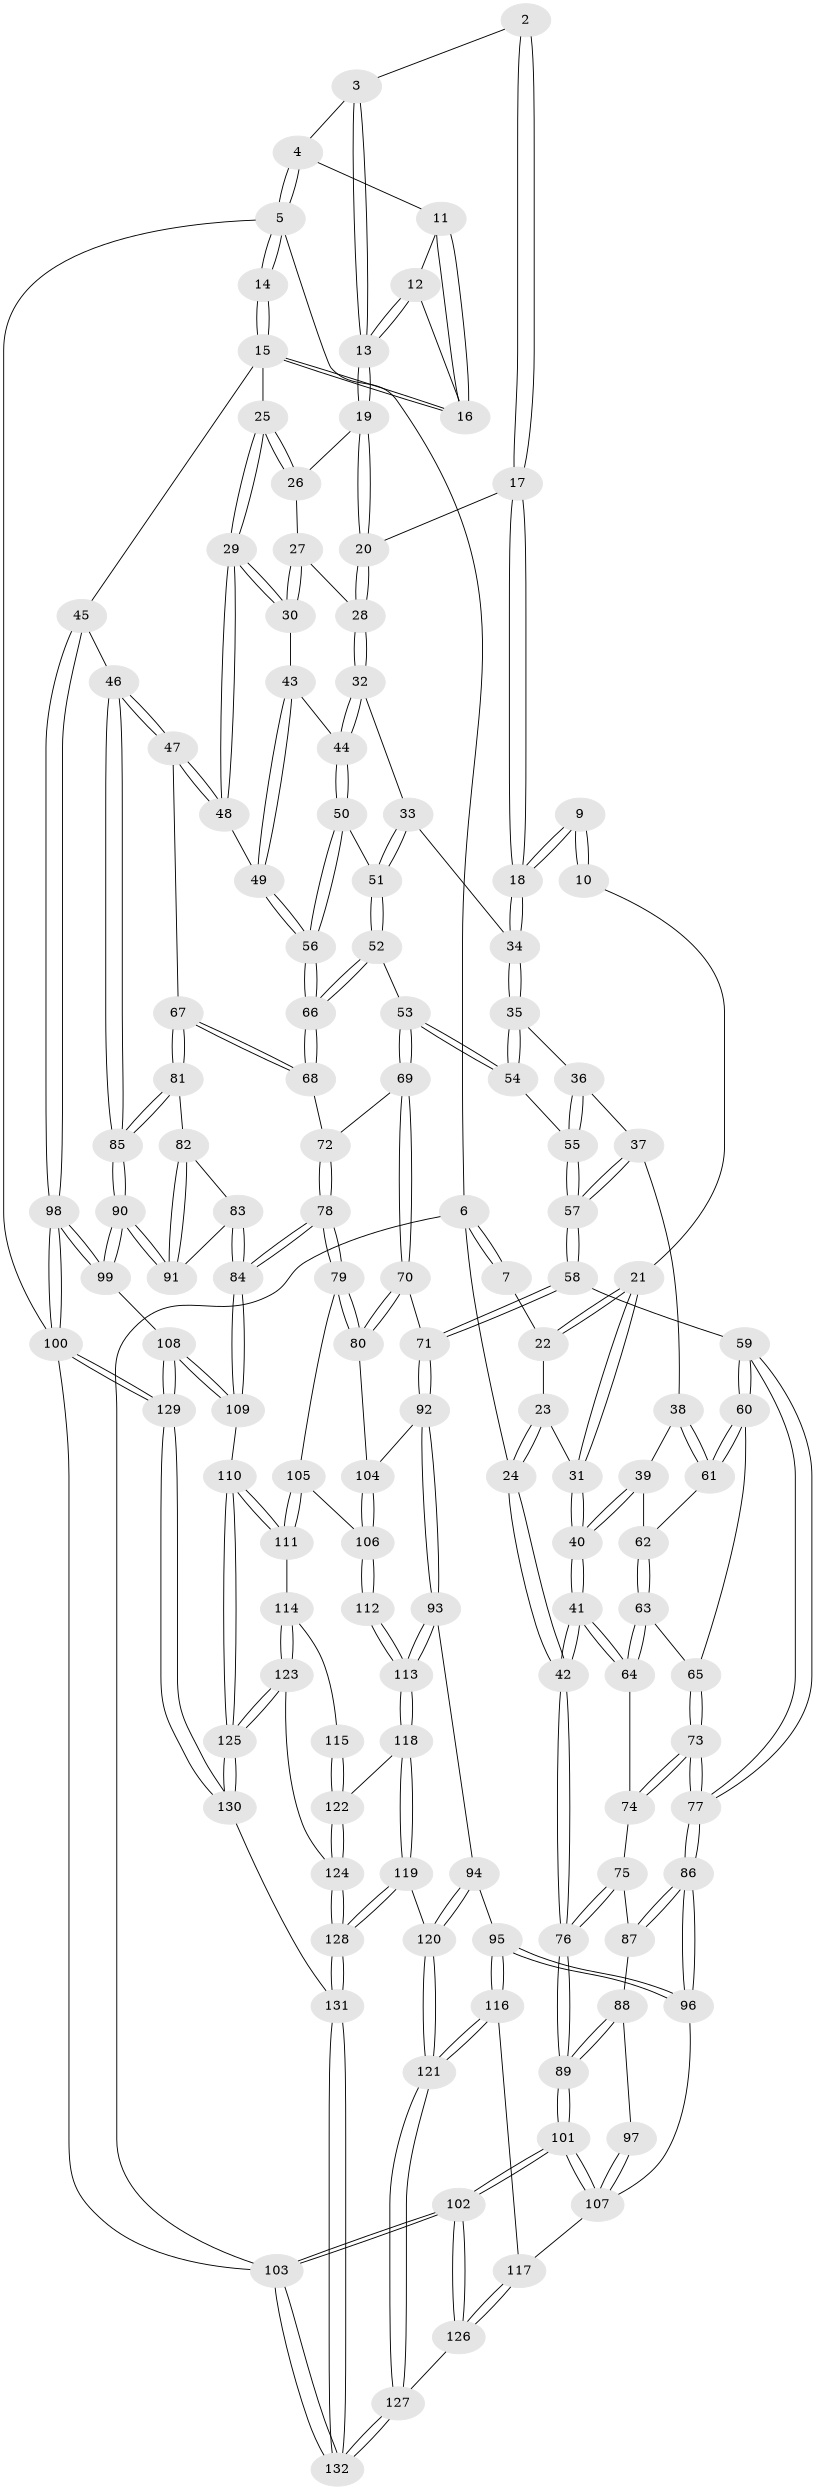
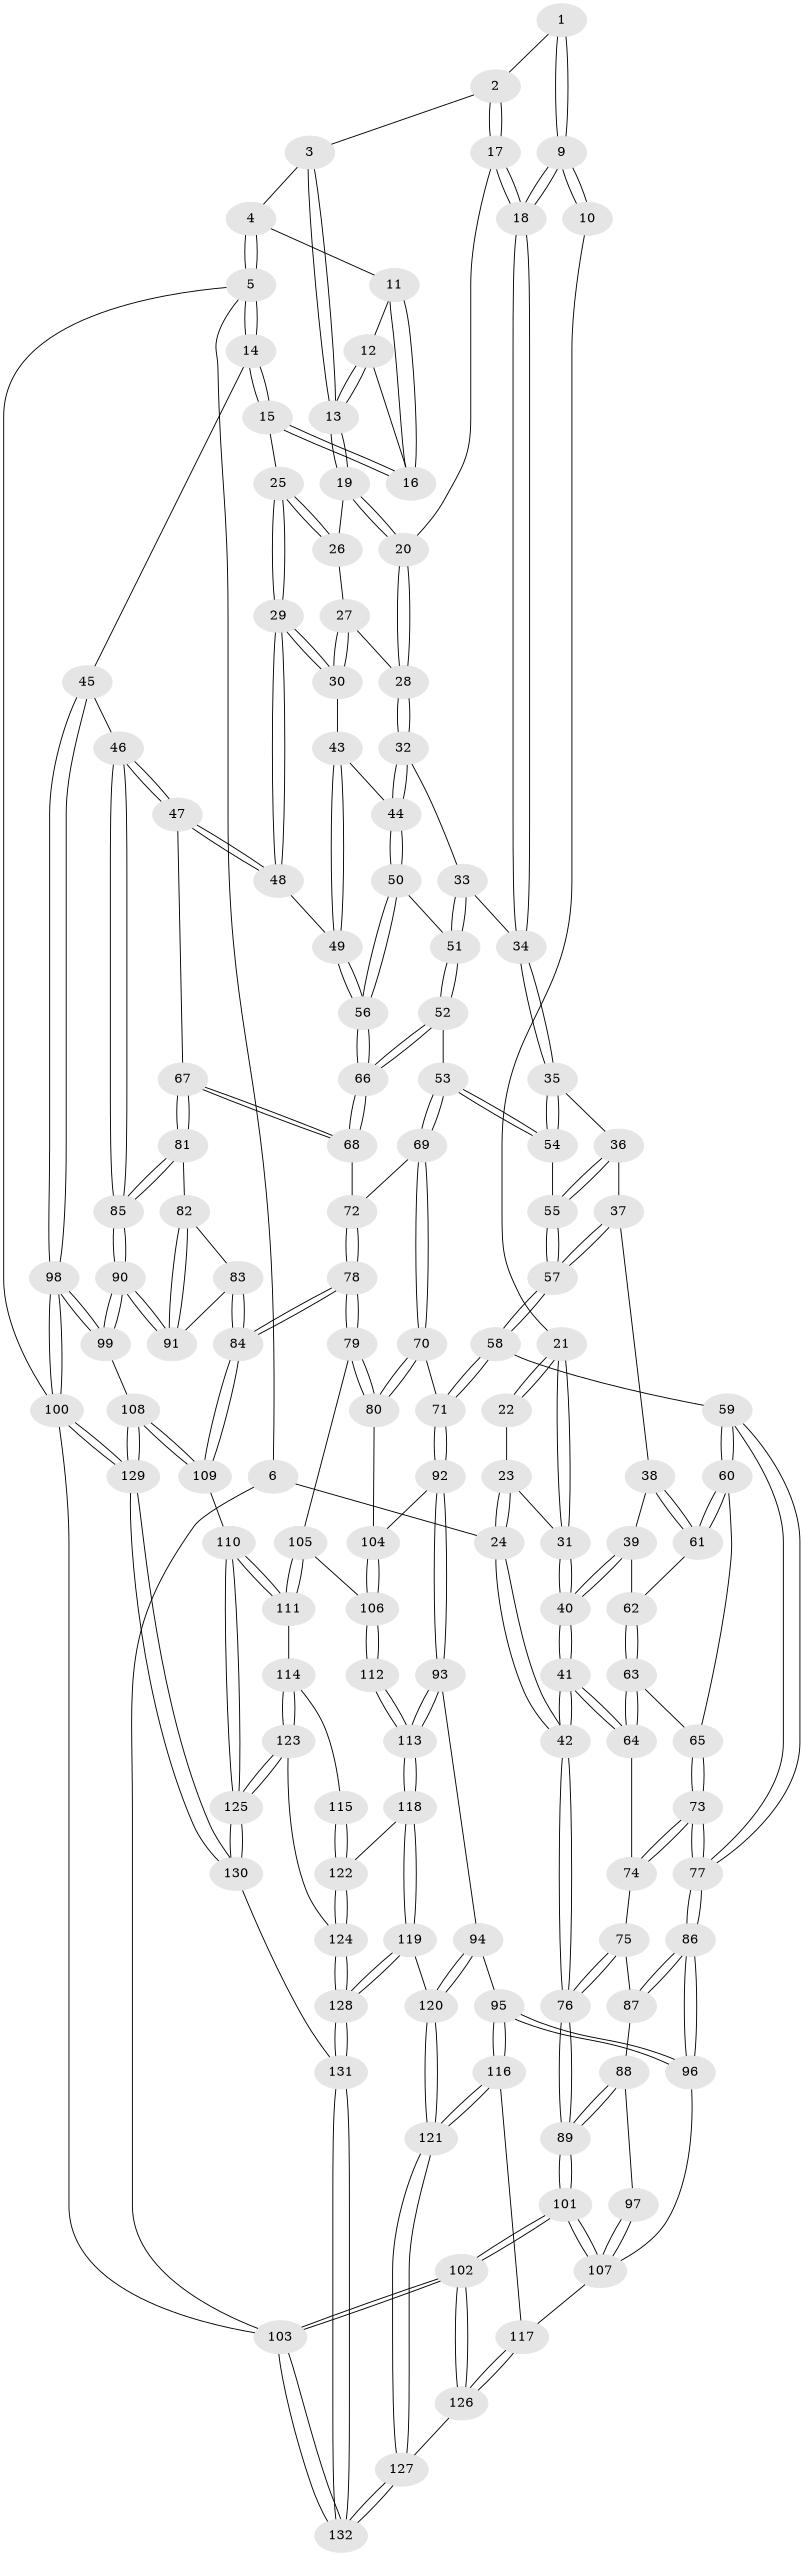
node "1": added
edge "15" -- "45": now "14" -- "45"
node "7": removed
